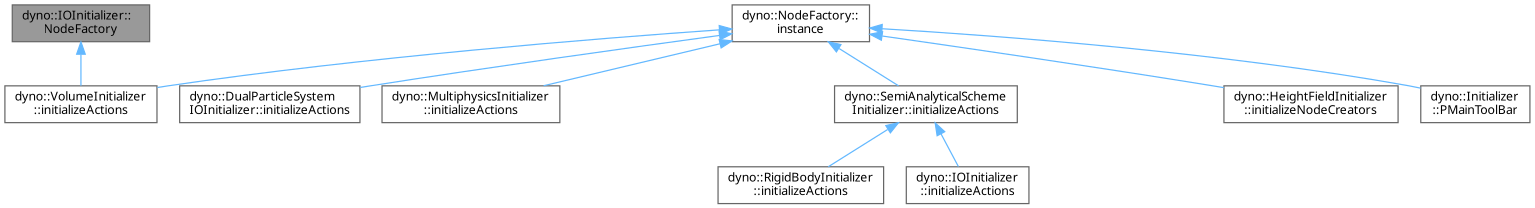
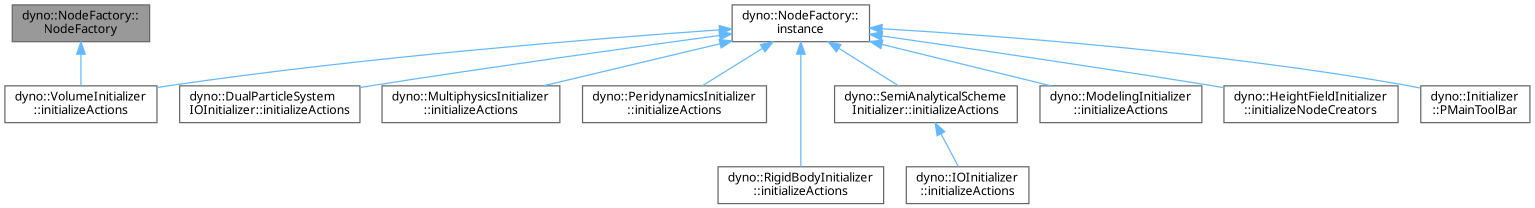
node "dyno::IOInitializer:: NodeFactory": label "dyno::IOInitializer:: NodeFactory" -> "dyno::NodeFactory:: NodeFactory"
node "dyno::PeridynamicsInitializer ::initializeActions": added
node "dyno::ModelingInitializer ::initializeActions": added
edge "dyno::RigidBodyInitializer ::initializeActions" -> "dyno::SemiAnalyticalScheme Initializer::initializeActions": now "dyno::RigidBodyInitializer ::initializeActions" -> "dyno::NodeFactory:: instance"
